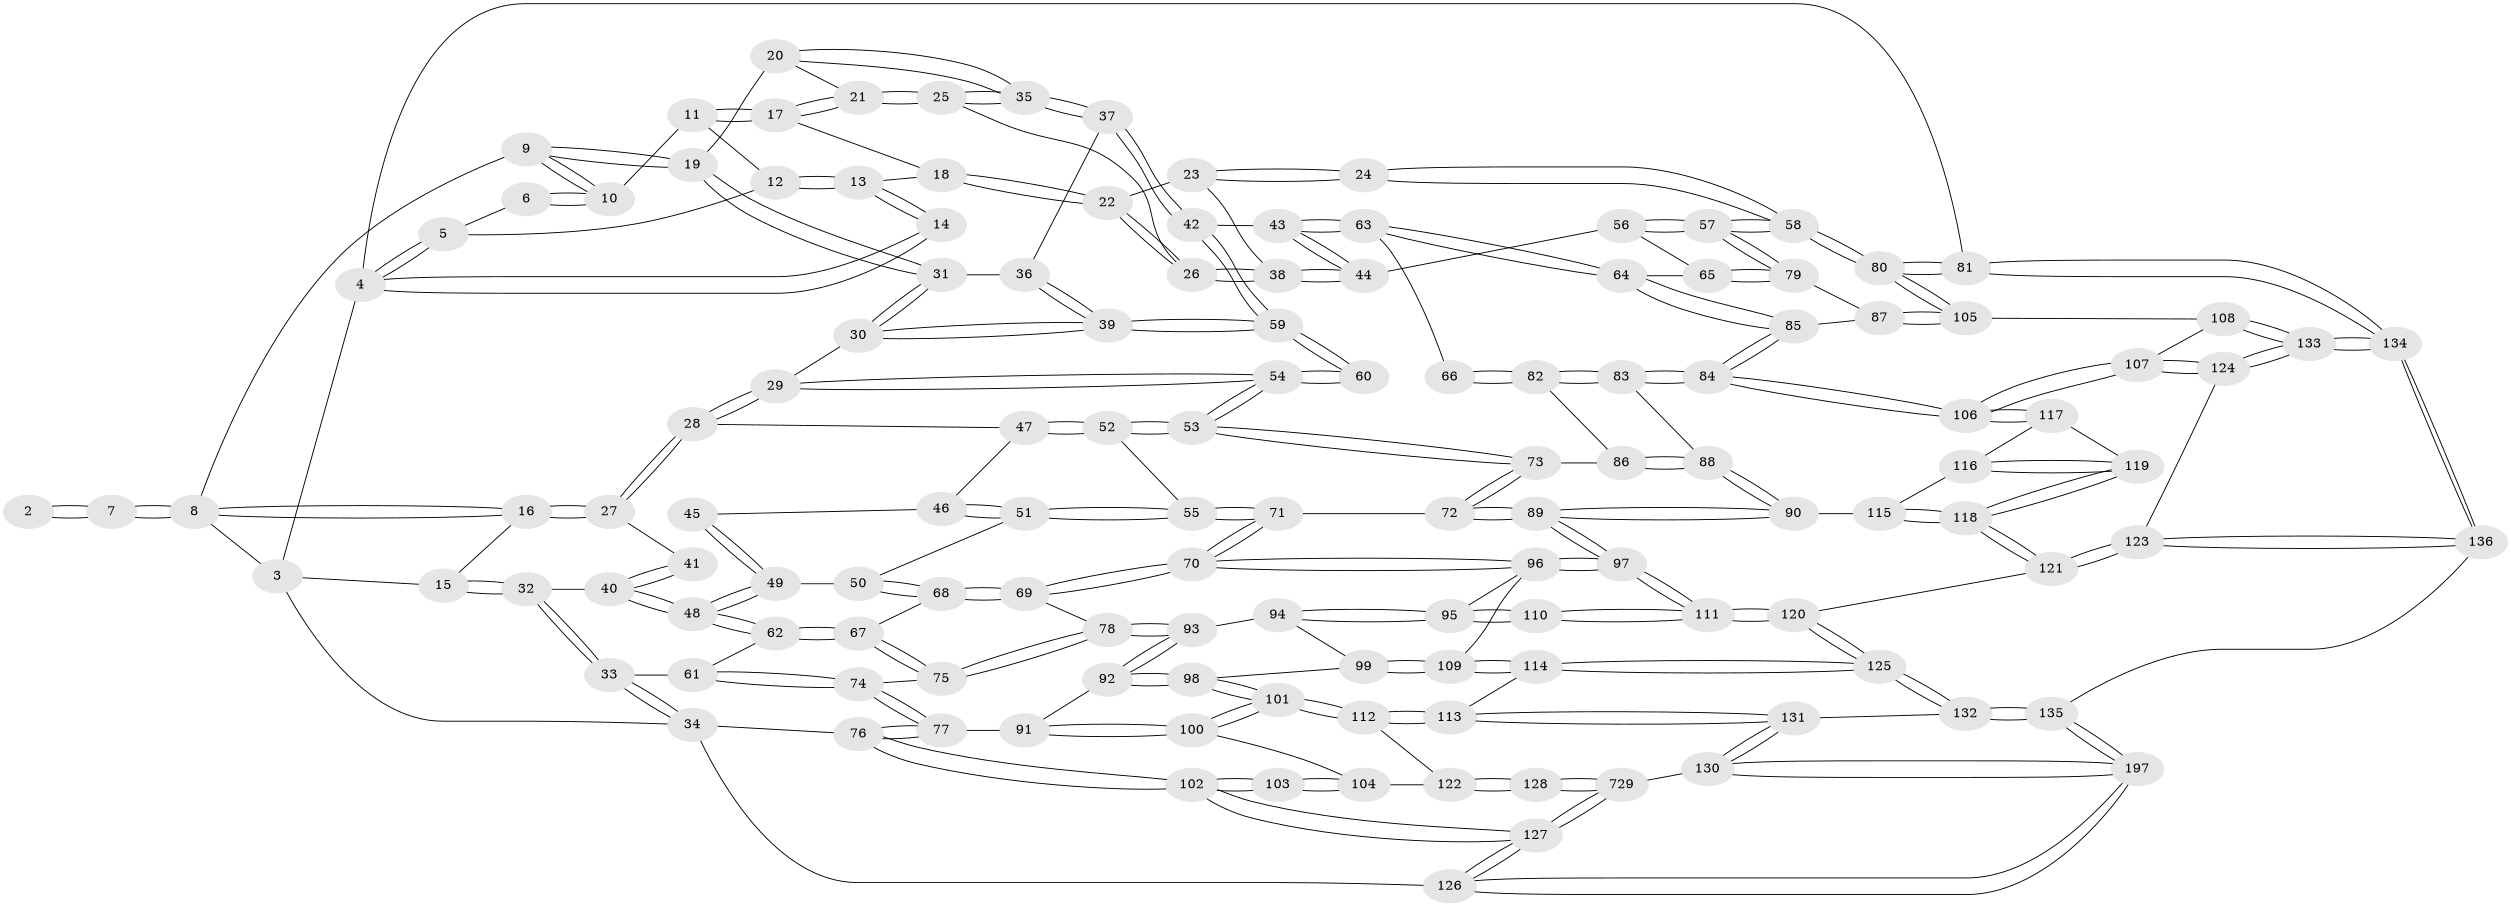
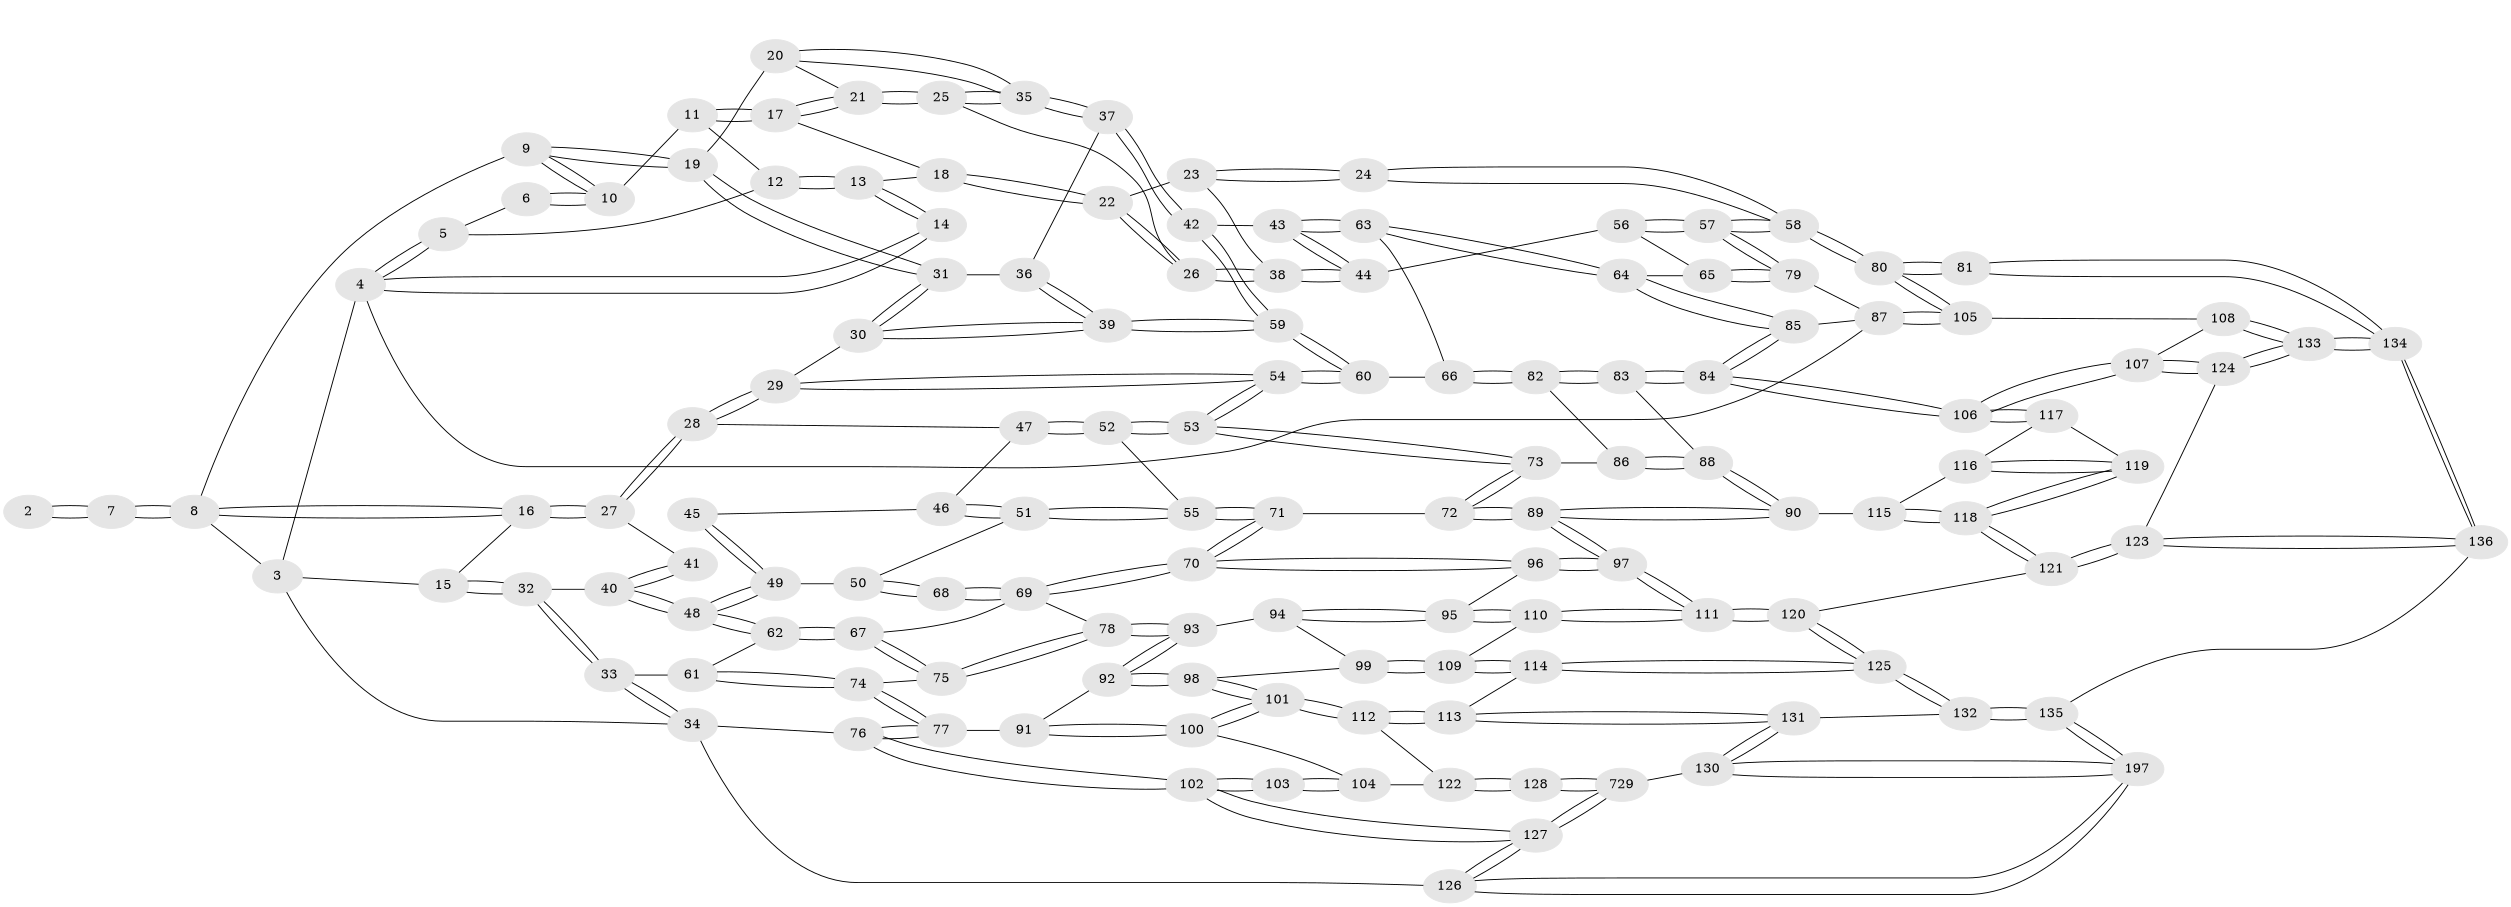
edge "81" -- "4": now "87" -- "4"
edge "60" -- "66": added
edge "68" -- "67": now "69" -- "67"
edge "96" -- "109": now "110" -- "109"
